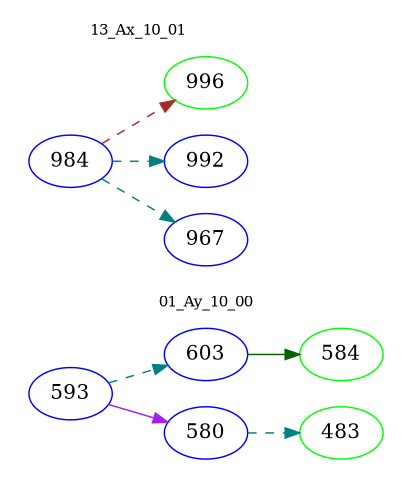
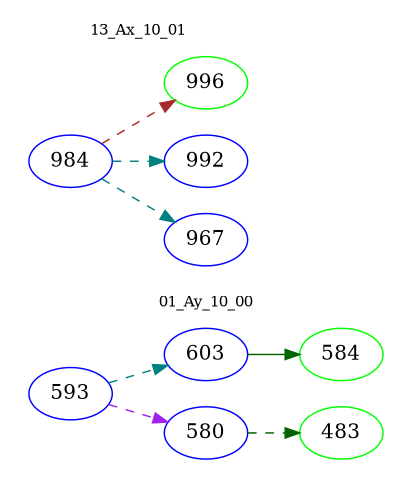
edge "593" -> "580": style solid -> dashed
edge "580" -> "483": color teal -> darkgreen
